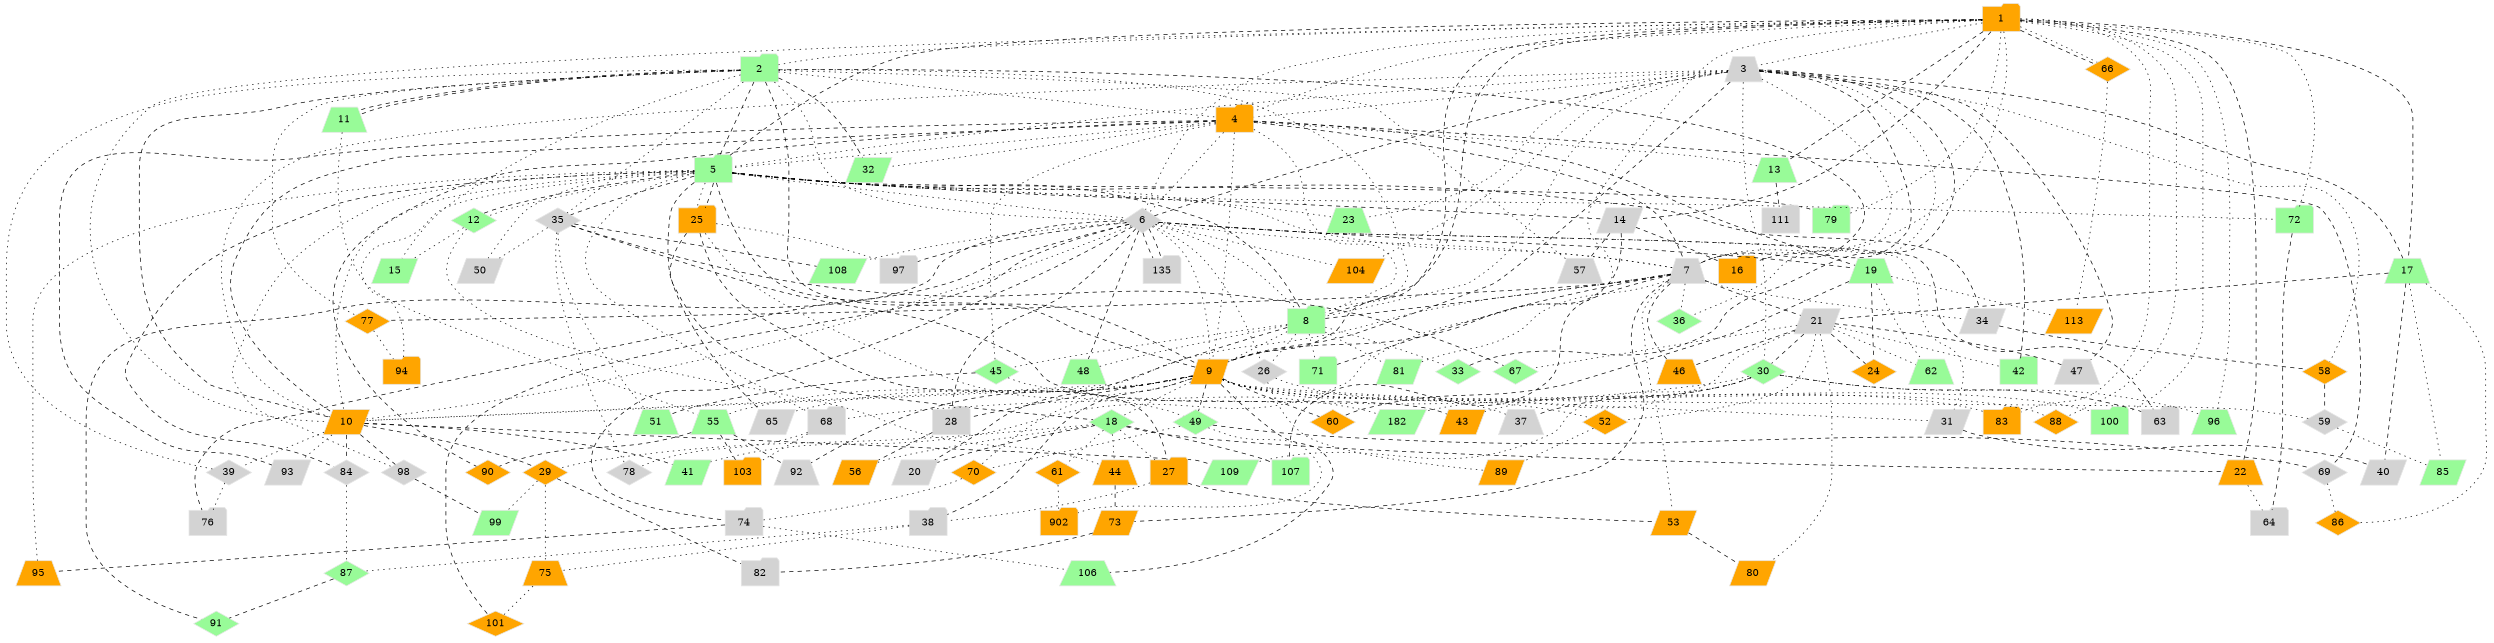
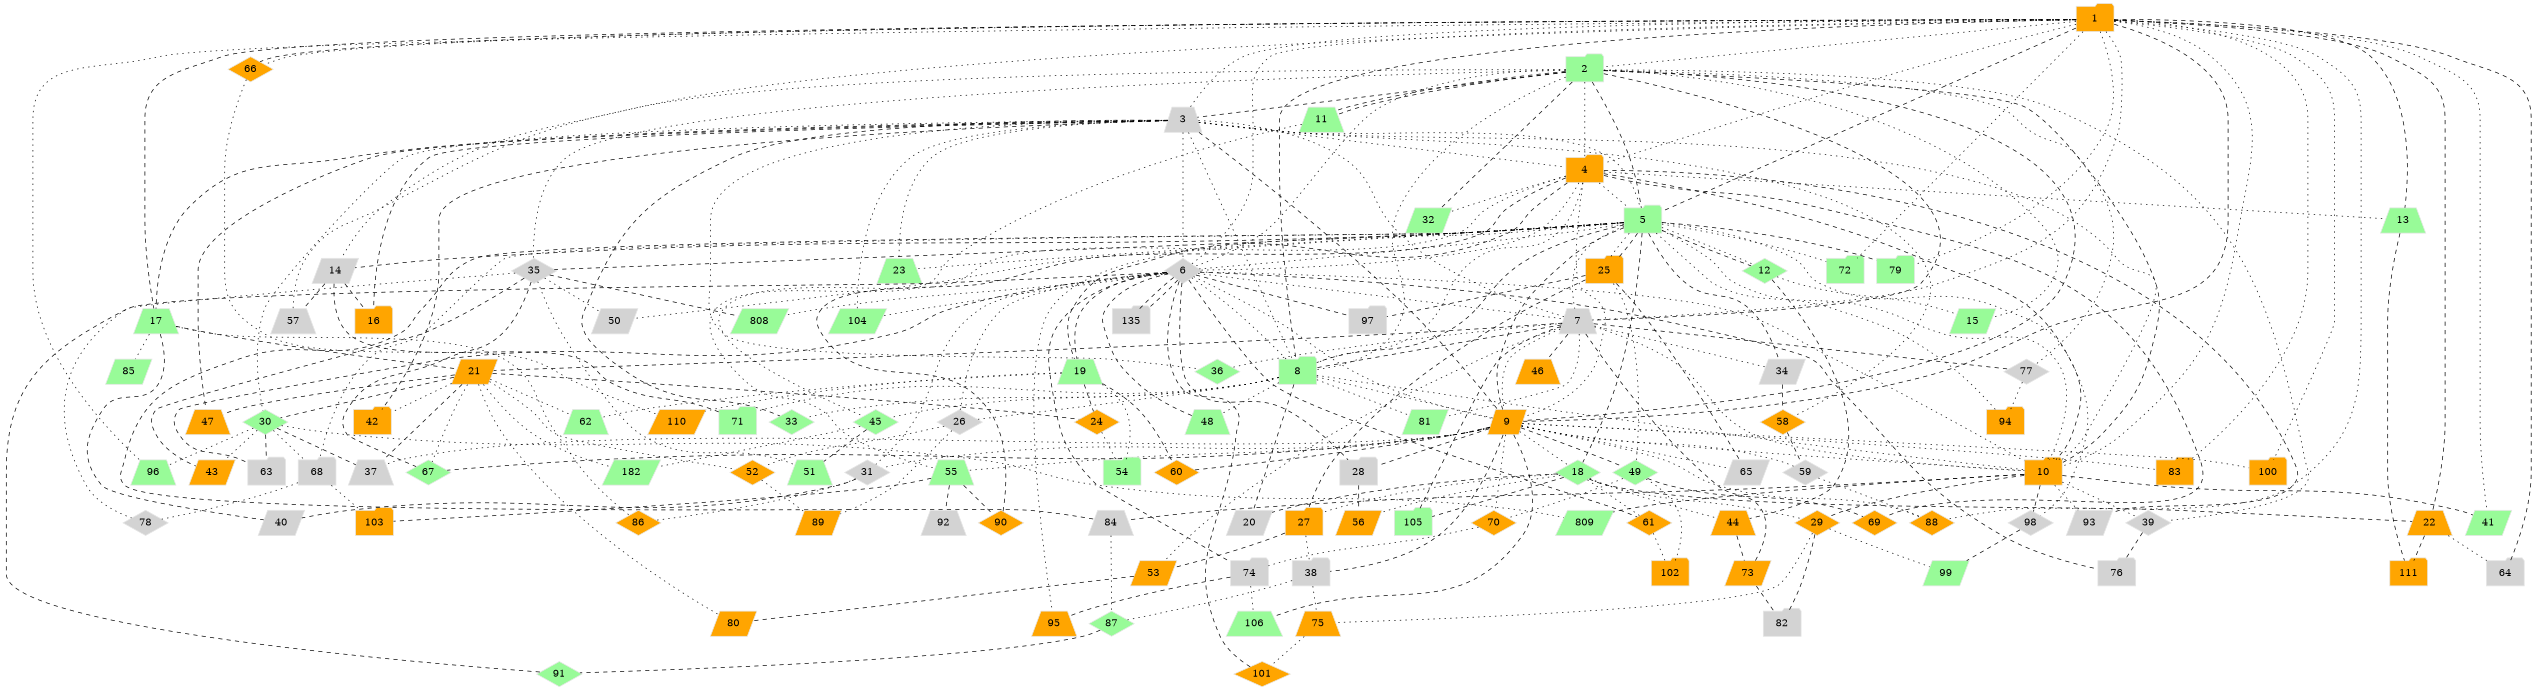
edge "2" -- "3": added
edge "3" -- "6": style dashed -> dotted
edge "4" -- "7": removed
edge "1" -- "14": style dashed -> dotted
node "111": fillcolor lightgrey -> orange
edge "25" -- "97": style dotted -> dashed
node "108": label "108" -> "808"
node "104": fillcolor orange -> palegreen
node "77": fillcolor orange -> lightgrey
node "21": fillcolor lightgrey -> orange
node "113": label "113" -> "110"
edge "7" -- "9": style dashed -> dotted
edge "21" -- "46": now "21" -- "37"
node "42": fillcolor palegreen -> orange
node "47": fillcolor lightgrey -> orange
edge "72" -- "64": now "1" -- "64"
edge "12" -- "44": style dotted -> dashed
edge "9" -- "92": now "9" -- "67"
node "10": shape parallelogram -> folder
node "31": shape parallelogram -> diamond
node "100": fillcolor palegreen -> orange
edge "8" -- "10": added
edge "6" -- "61": added
edge "59" -- "85": now "59" -- "88"
node "84": shape diamond -> trapezium
node "54": added
node "109": label "109" -> "809"
node "107": label "107" -> "105"
node "69": fillcolor lightgrey -> orange
edge "39" -- "76": style dotted -> dashed
edge "69" -- "86": now "31" -- "86"
node "902": label "902" -> "102"
edge "22" -- "111": added
